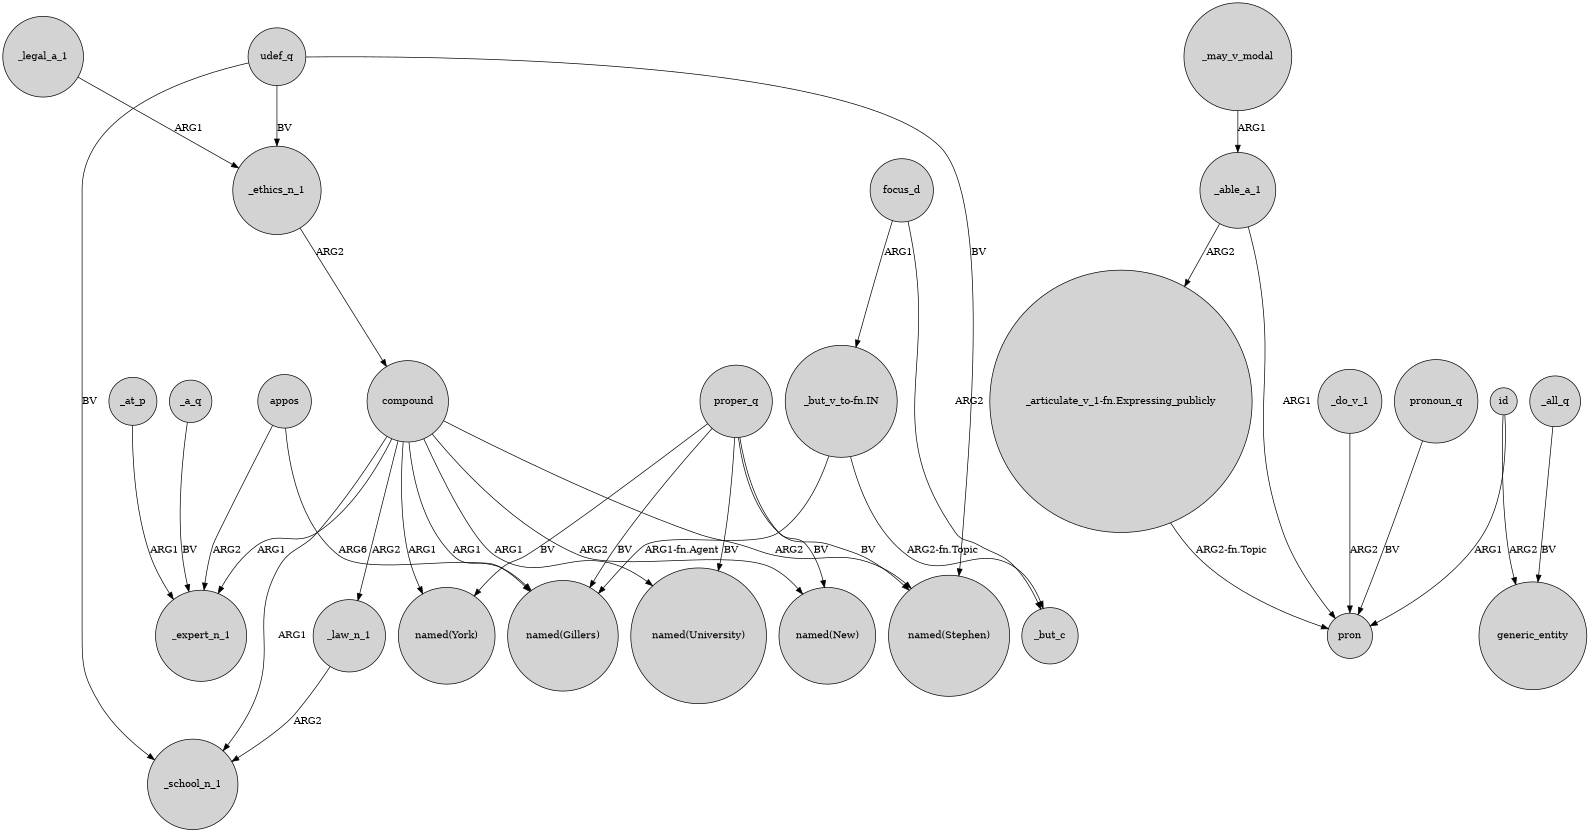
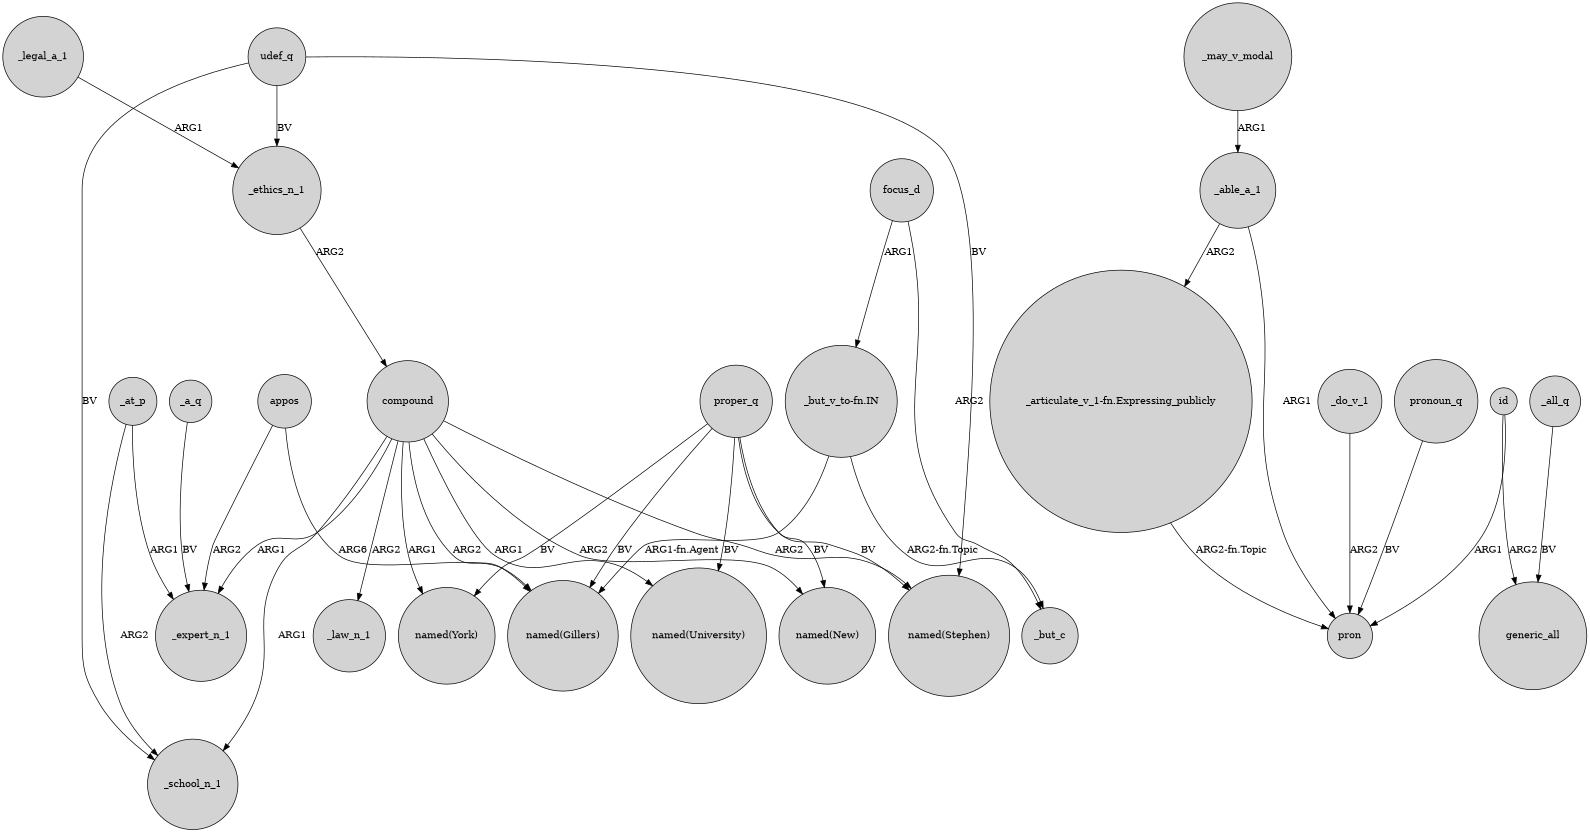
edge "compound" -> "named(Gillers)": label "ARG1" -> "ARG2"
node "generic_entity": label "generic_entity" -> "generic_all"
edge "_law_n_1" -> "_school_n_1": now "_at_p" -> "_school_n_1"
